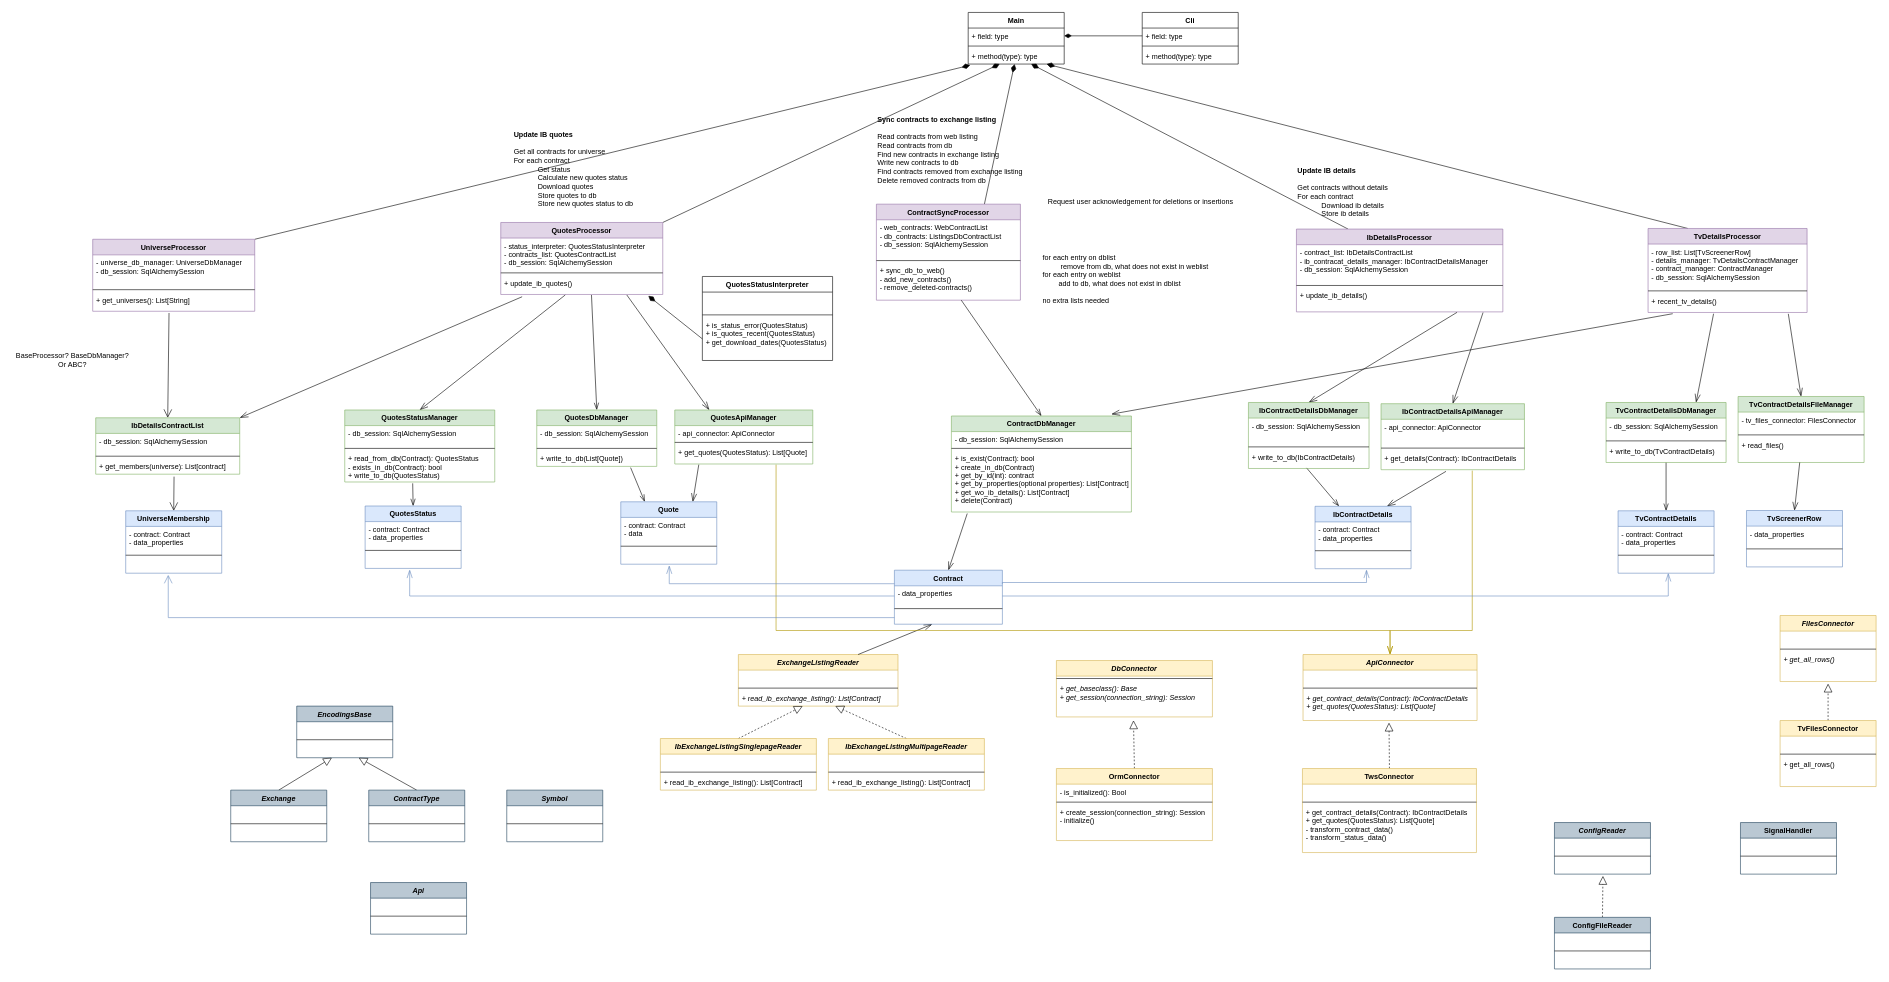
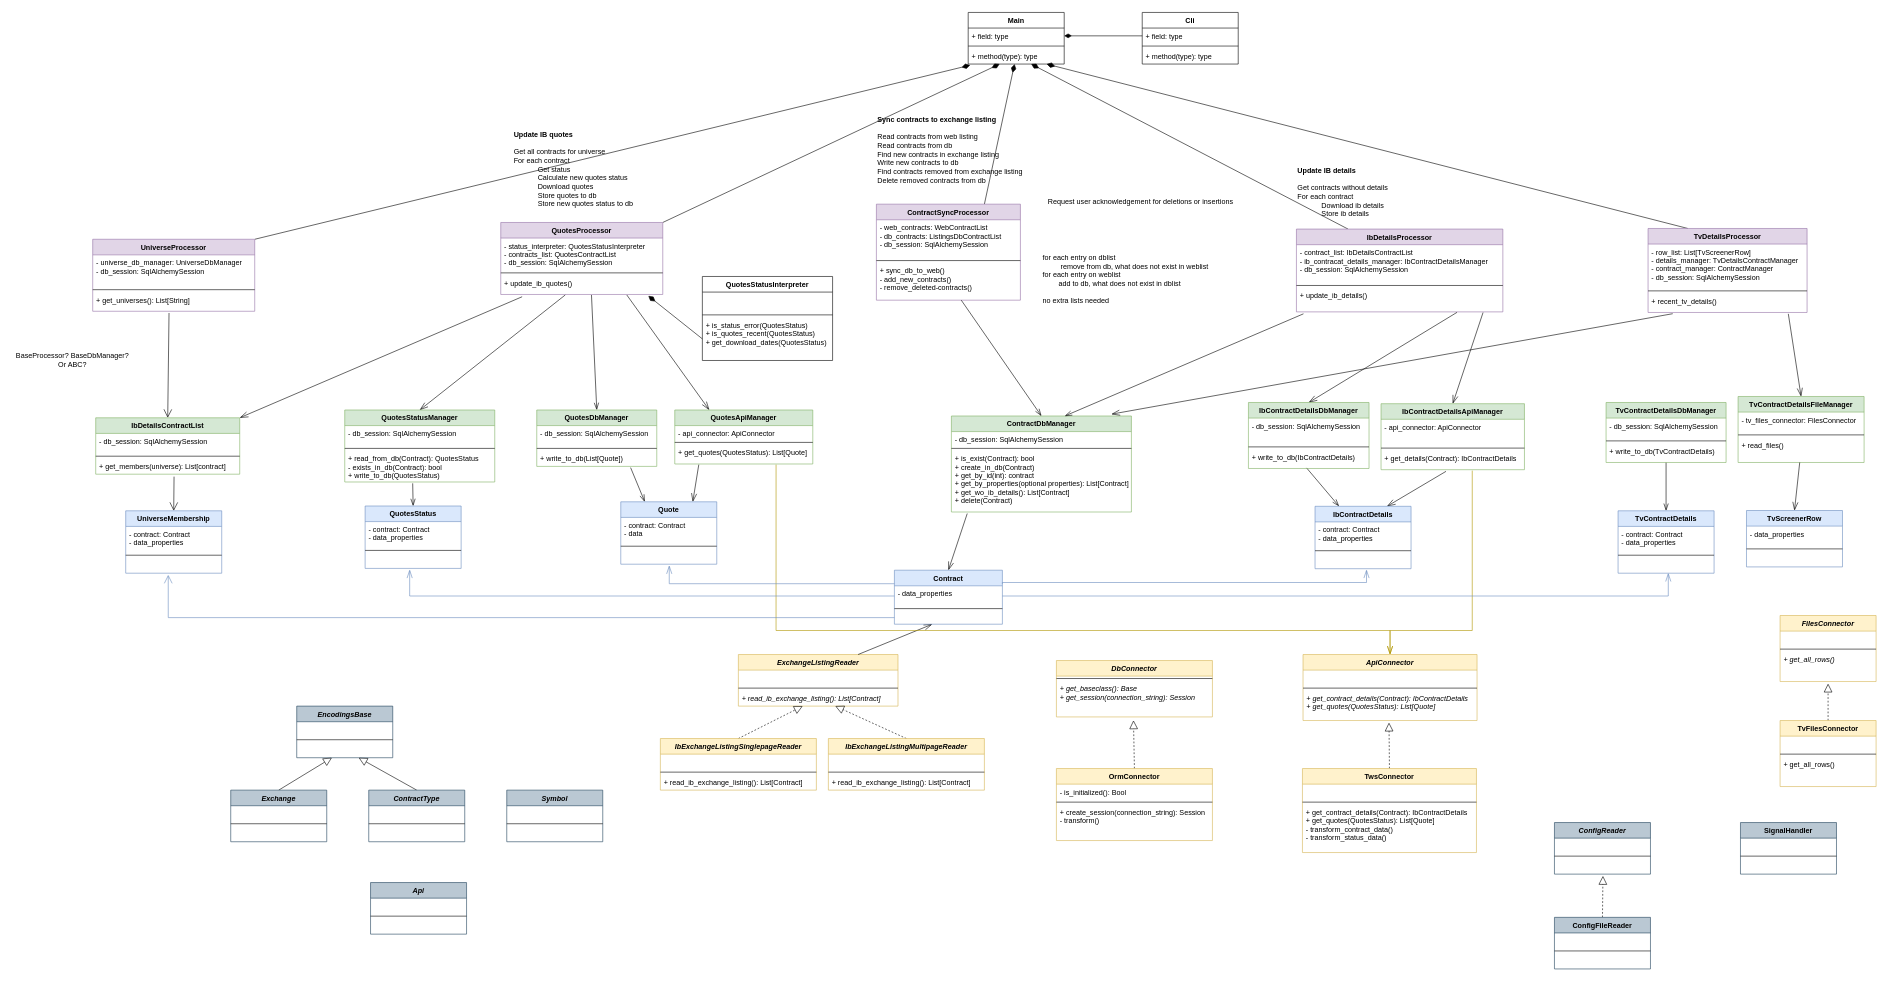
edge "+ recent_tv_details()" -> "TvContractDetailsDbManager": removed
edge "+ update_ib_details()" -> "ContractDbManager": added
node "+ create_session(connection_string): Session - initialize()": label "+ create_session(connection_string): Session - initialize()" -> "+ create_session(connection_string): Session - transform()"
